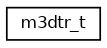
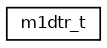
node "m3dtr_t": label "m3dtr_t" -> "m1dtr_t"
